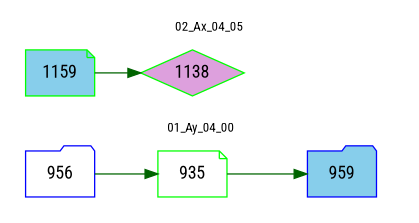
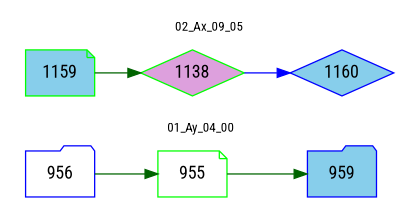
cluster "02_Ax_04_05": label "02_Ax_04_05" -> "02_Ax_09_05"
node "1160": added
node "935": label "935" -> "955"
